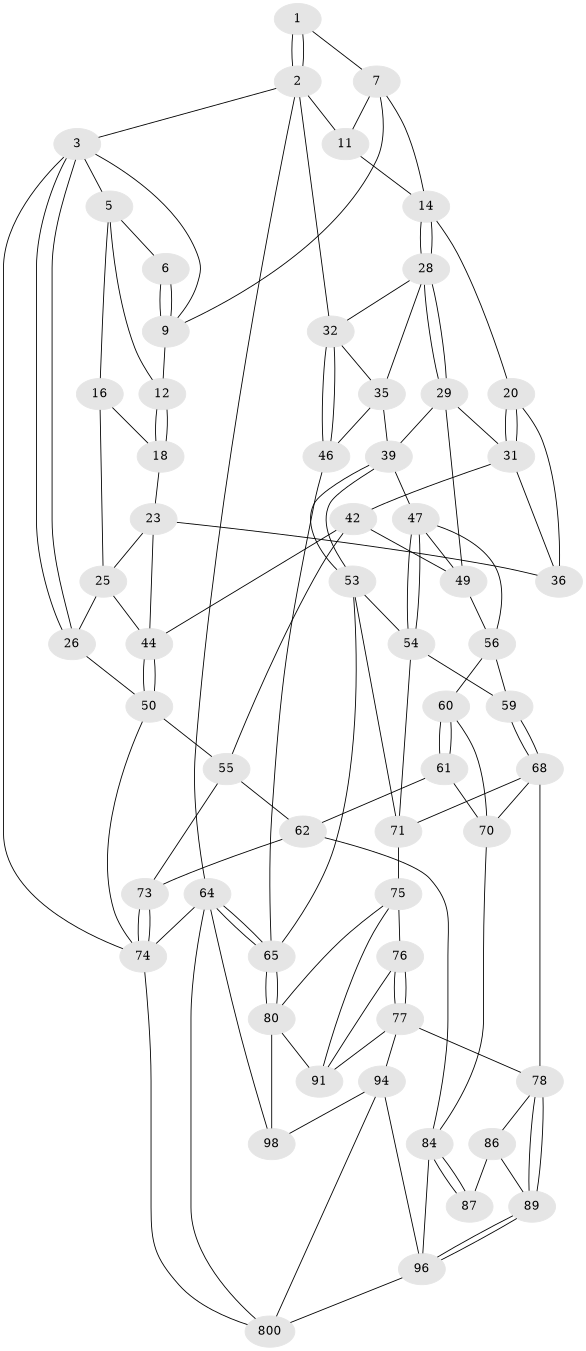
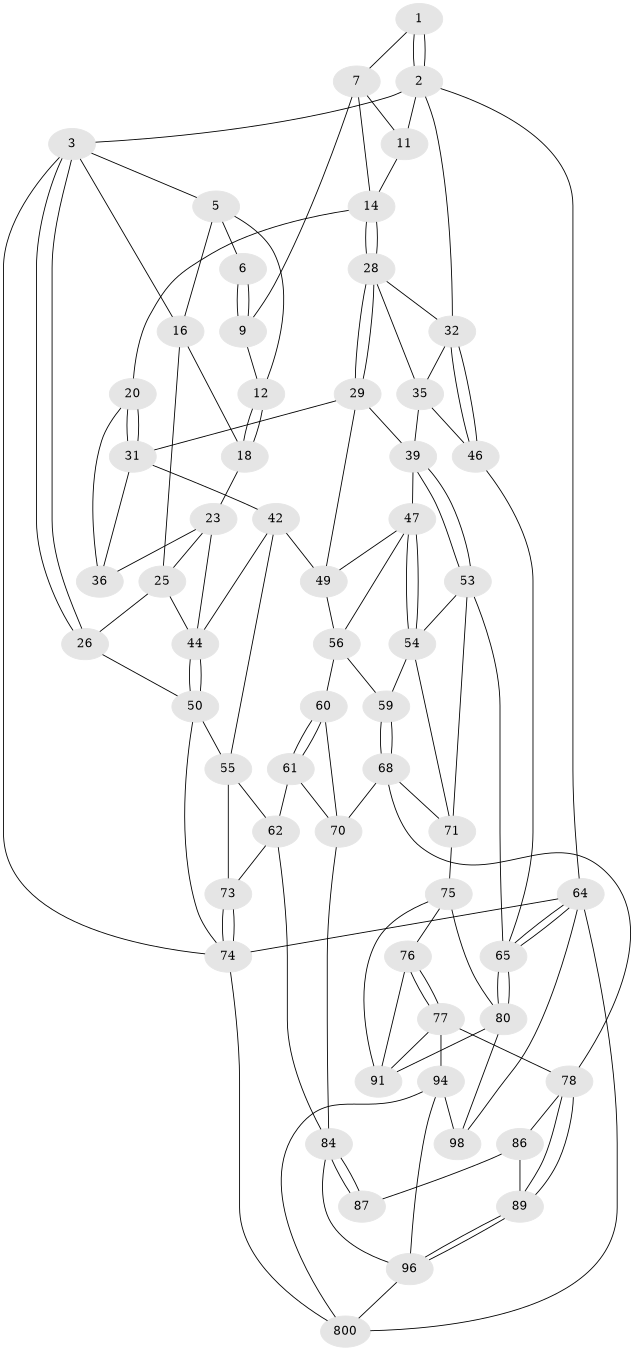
edge "3" -- "9": now "3" -- "16"
